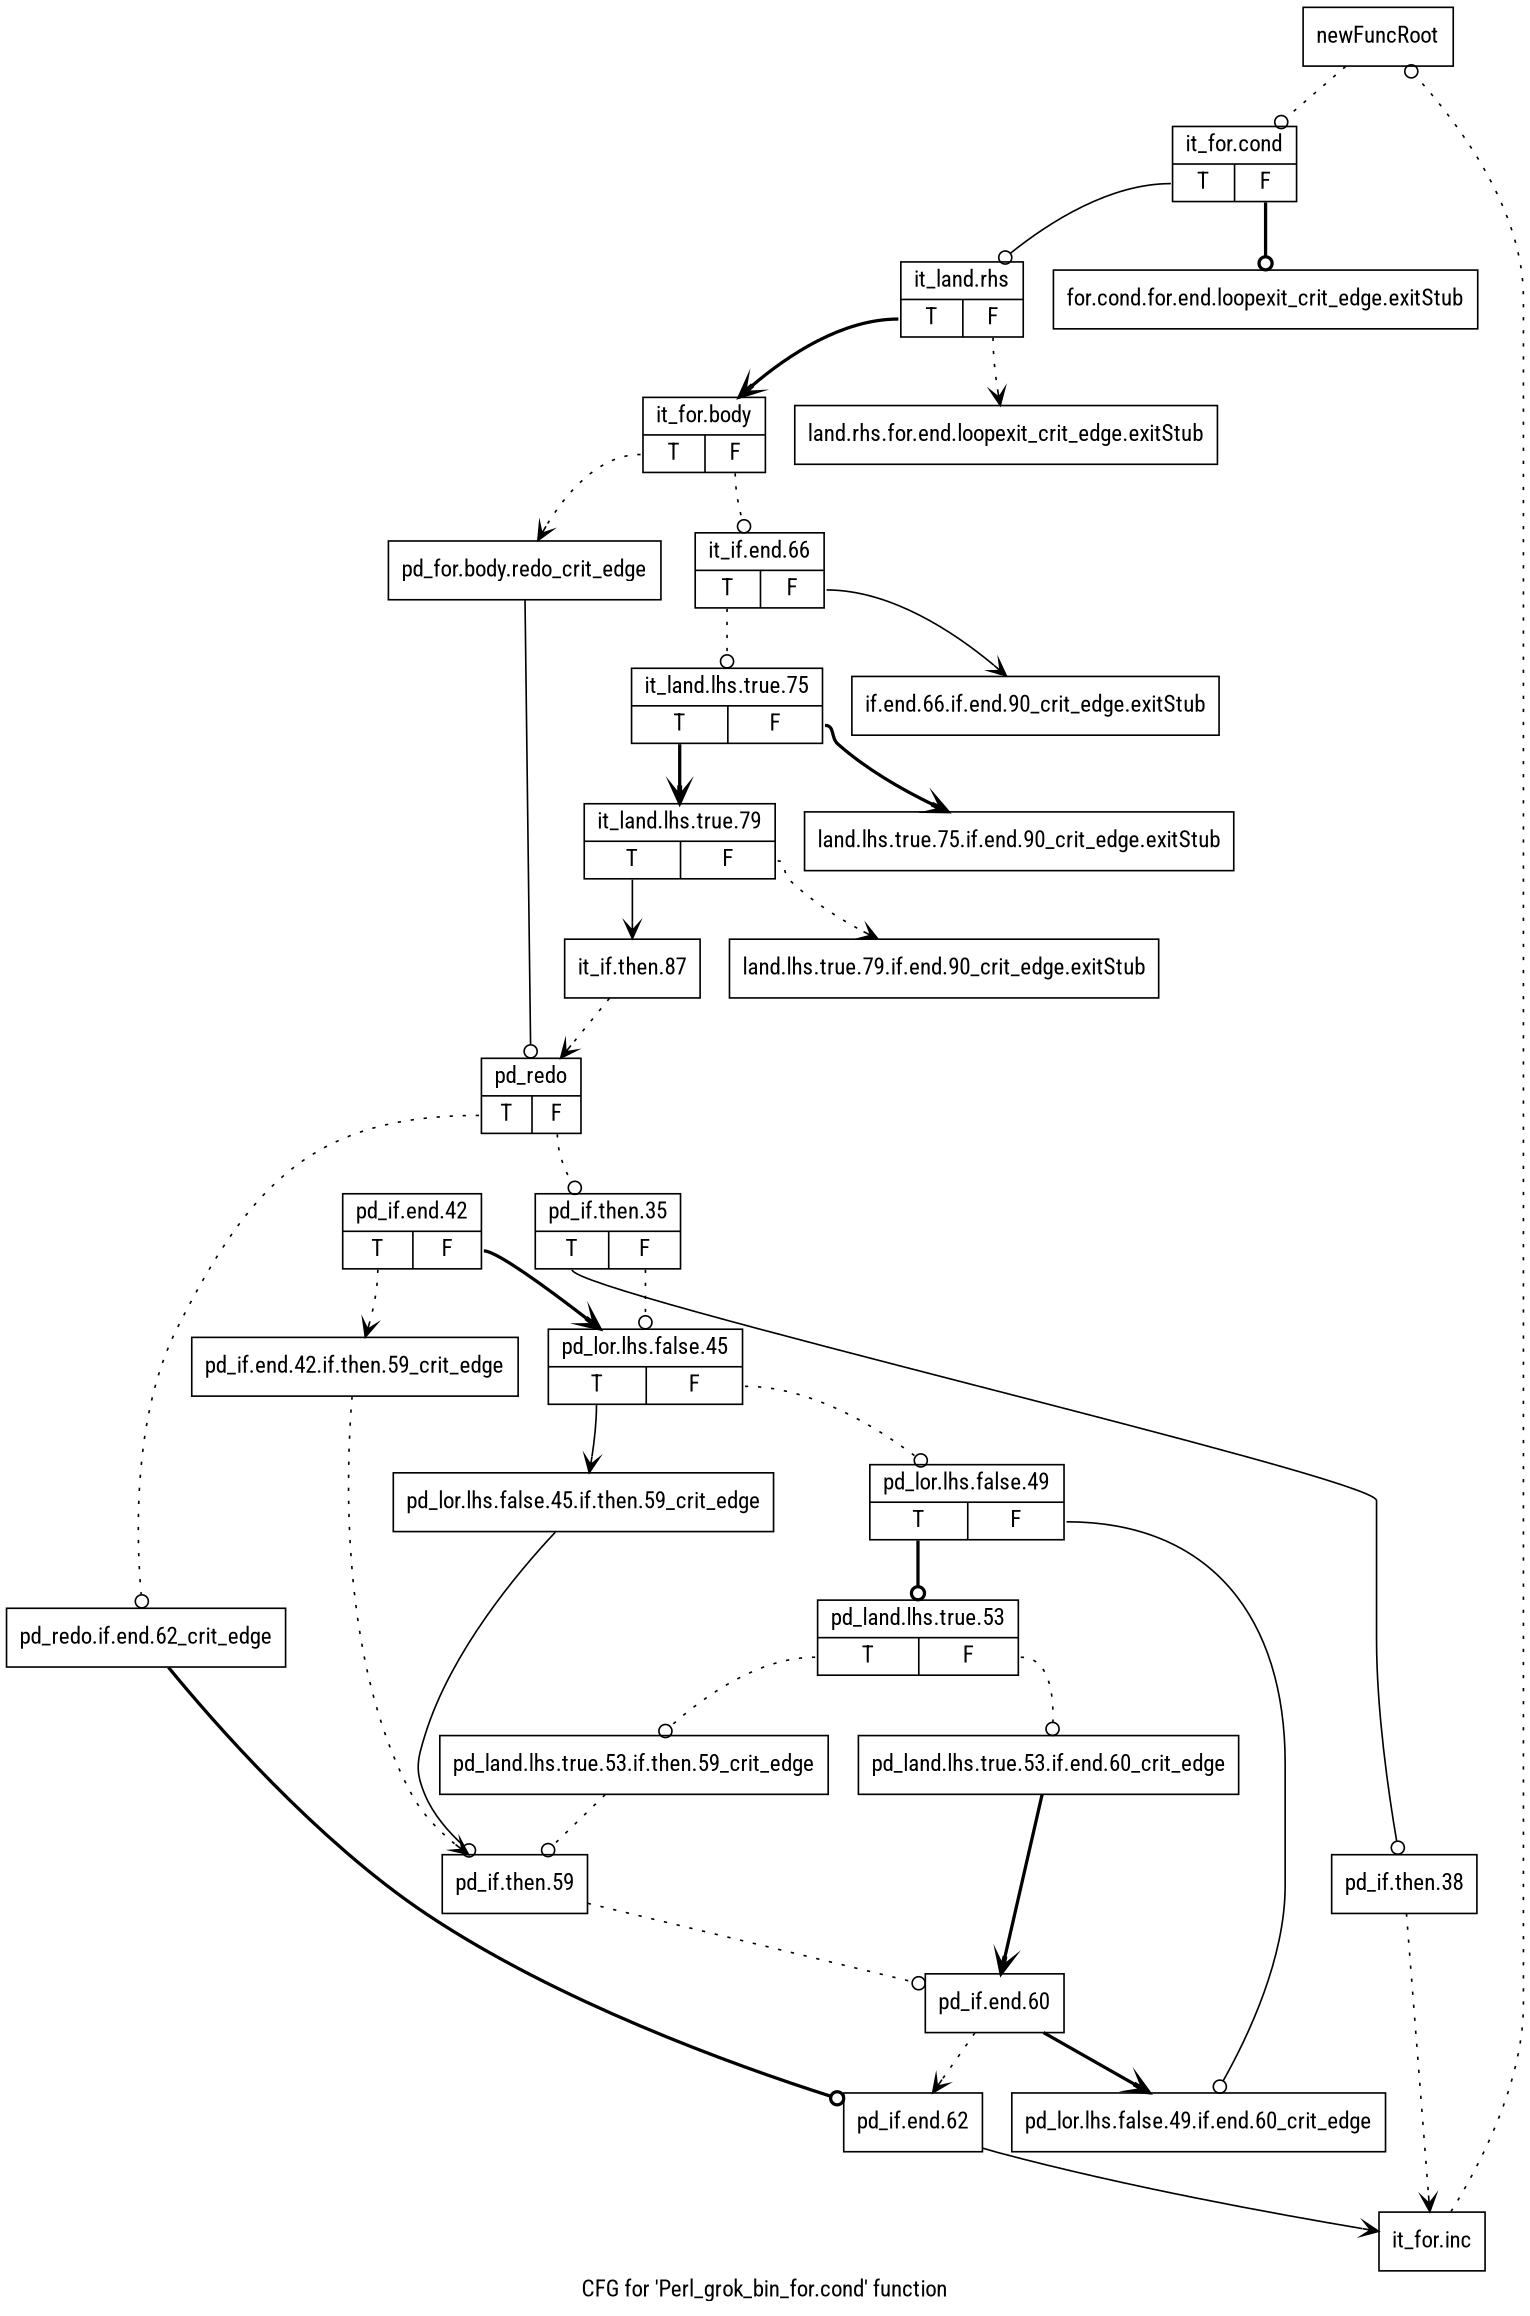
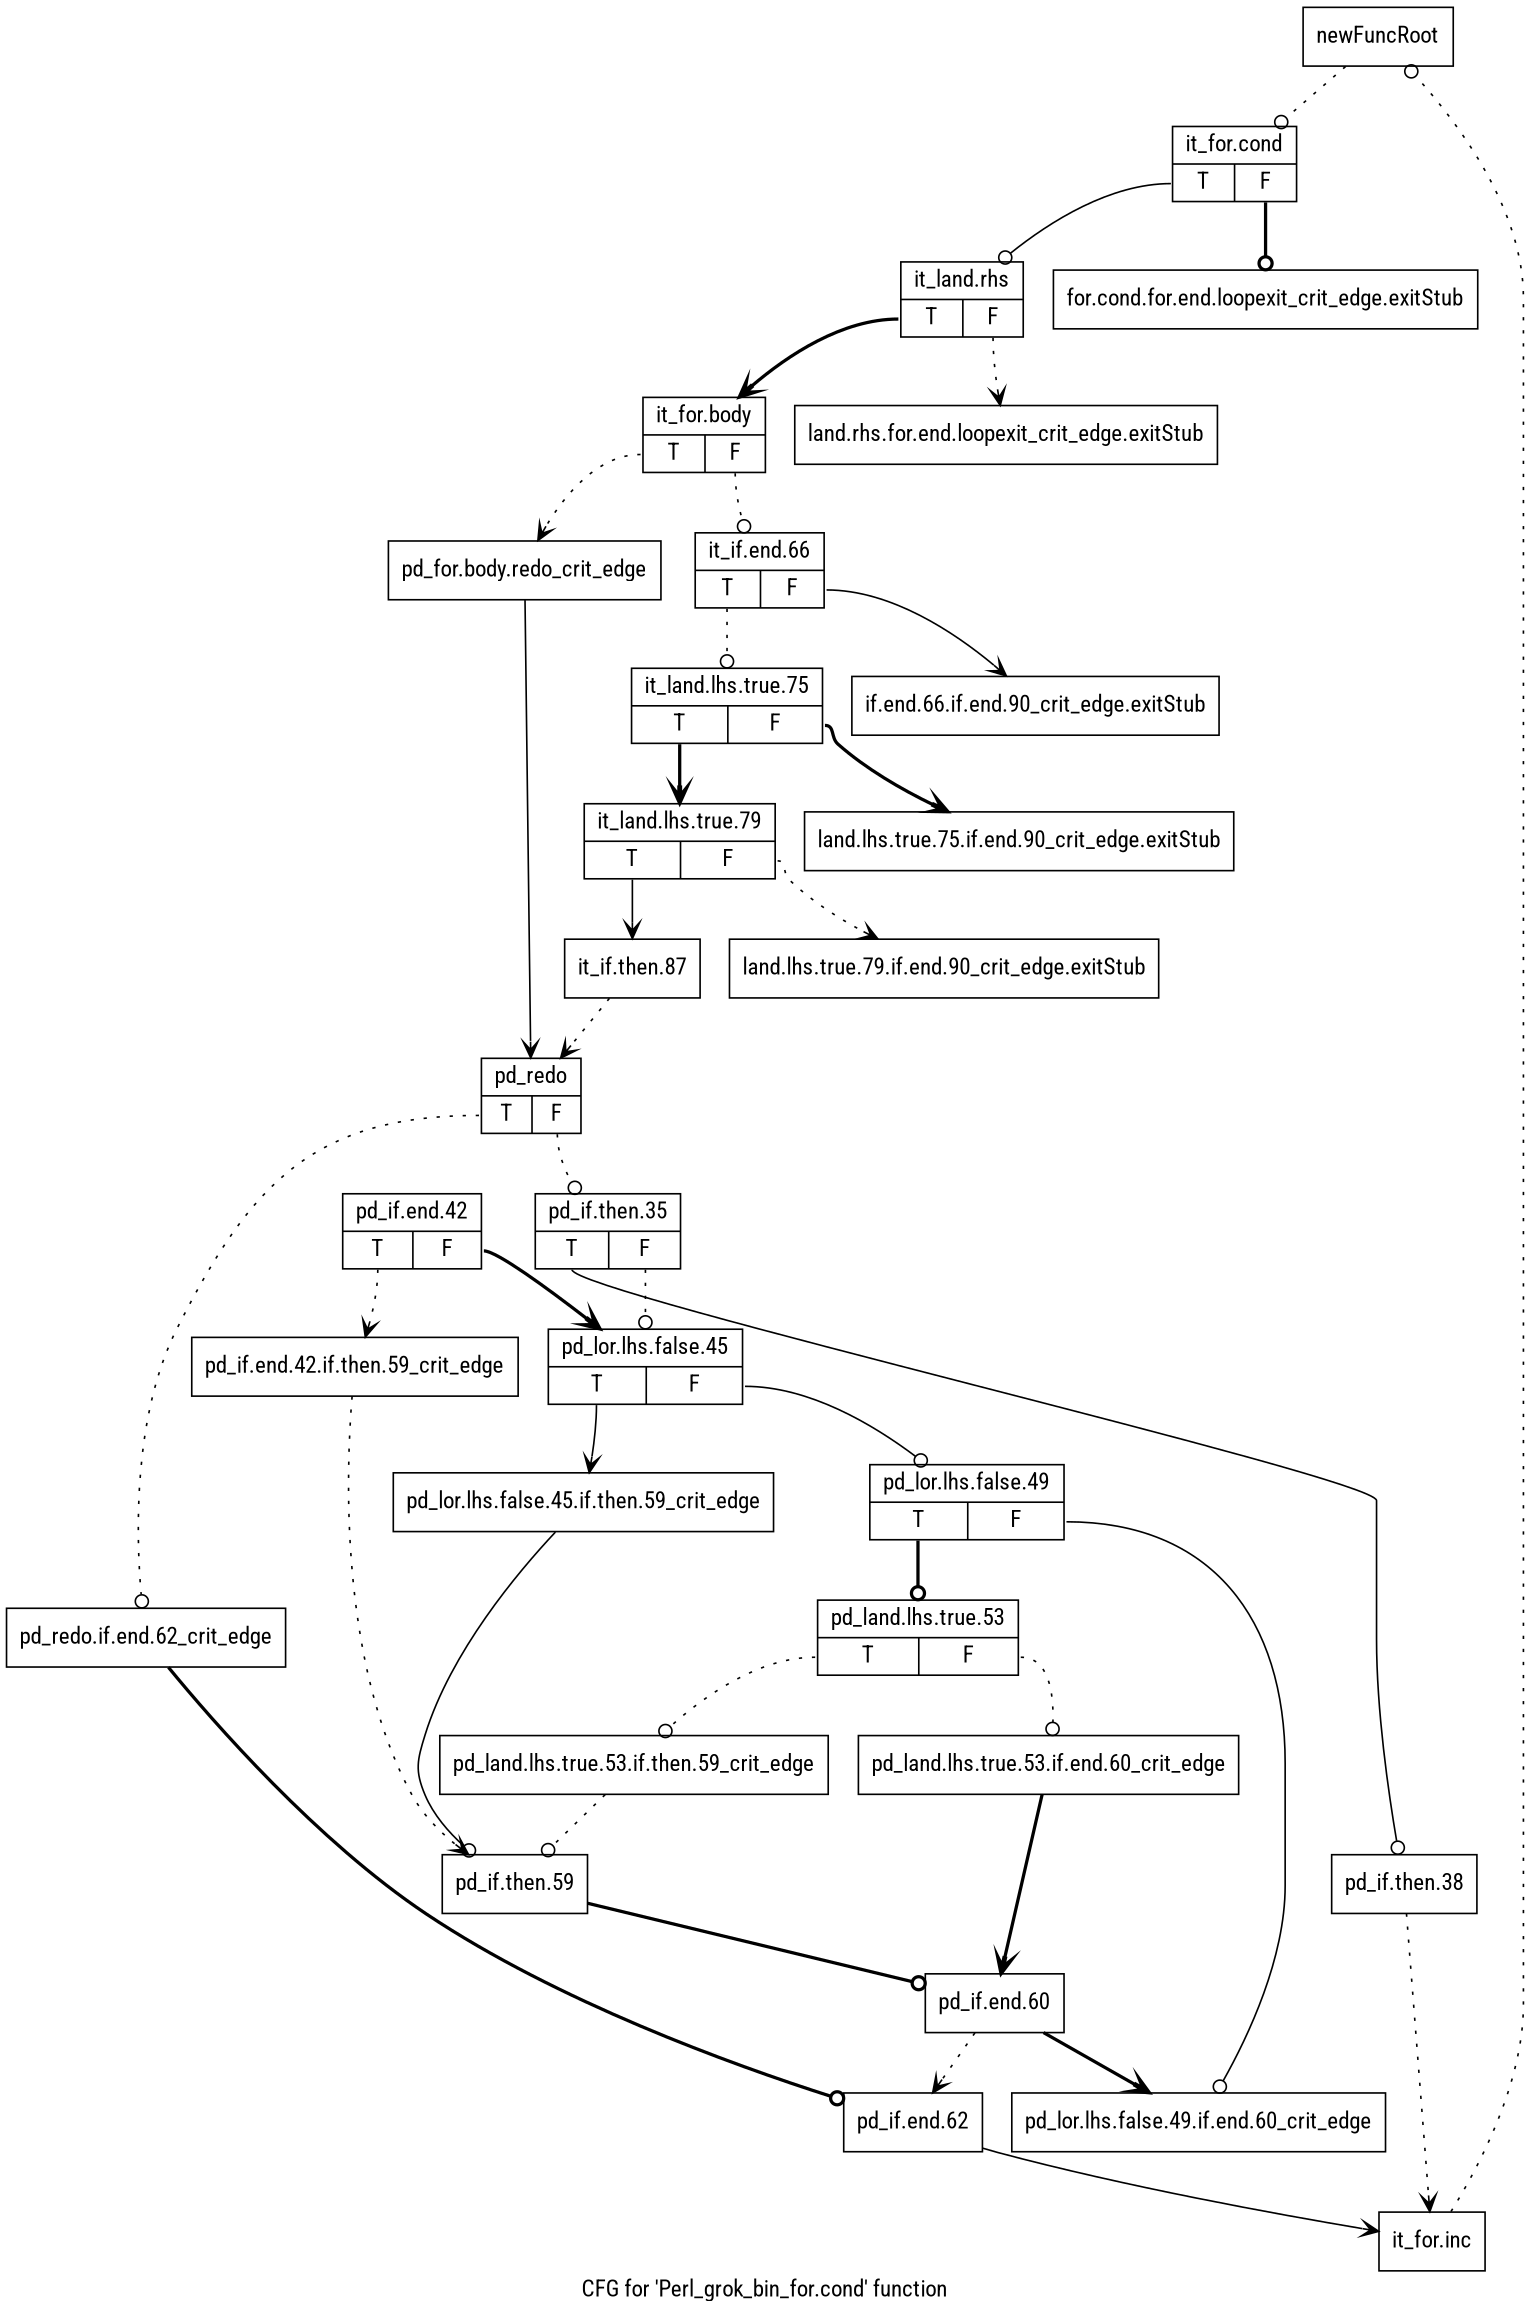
edge "pd_for.body.redo_crit_edge" -> "pd_redo": arrowhead odot -> vee
edge "pd_lor.lhs.false.45" -> "pd_lor.lhs.false.49": style dotted -> solid
edge "pd_if.then.59" -> "pd_if.end.60": style dotted -> bold
